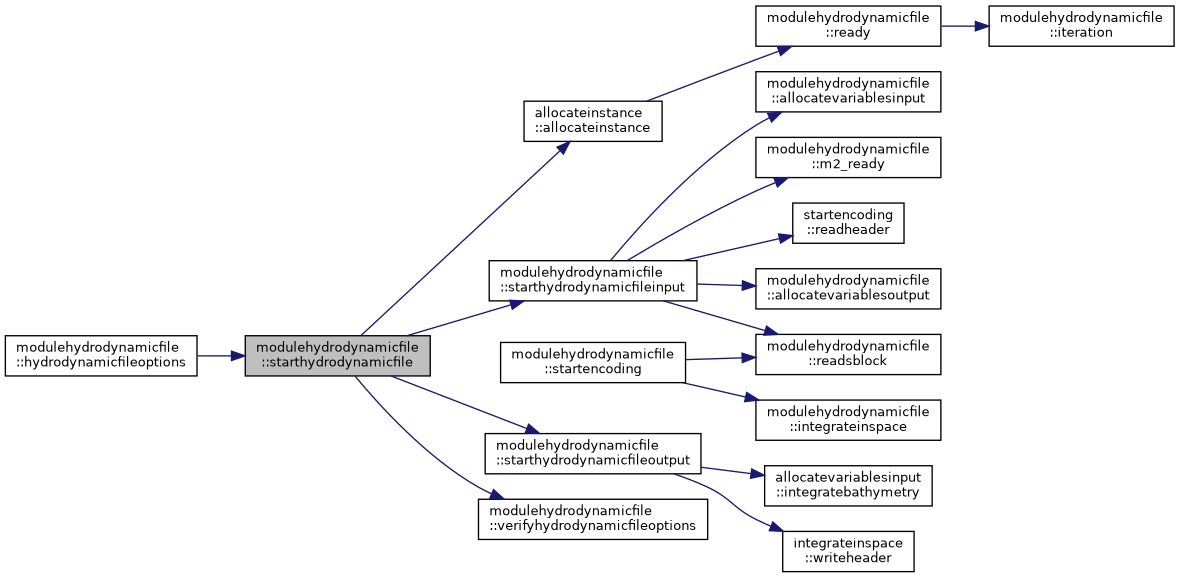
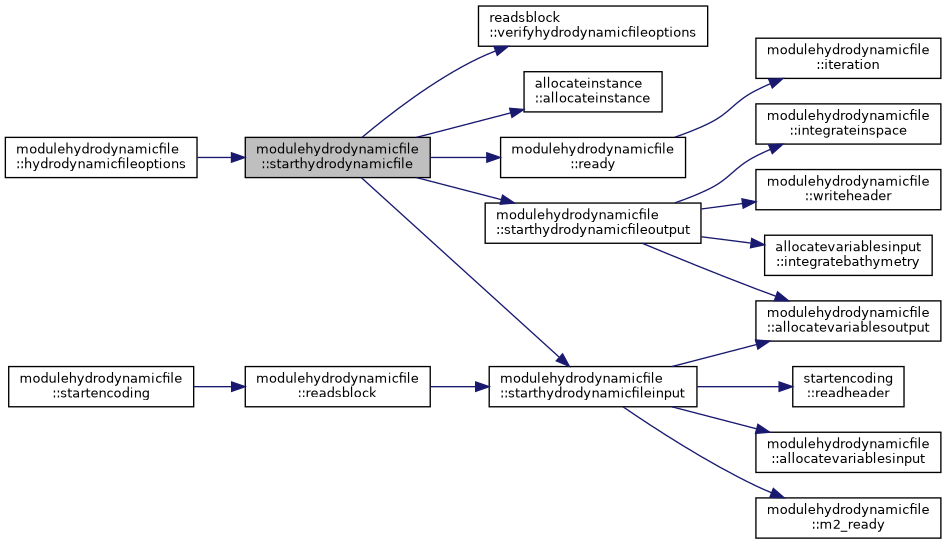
edge "allocateinstance ::allocateinstance" -> "modulehydrodynamicfile ::ready": now "modulehydrodynamicfile ::starthydrodynamicfile" -> "modulehydrodynamicfile ::ready"
edge "modulehydrodynamicfile ::starthydrodynamicfileoutput" -> "modulehydrodynamicfile ::allocatevariablesoutput": added
edge "modulehydrodynamicfile ::starthydrodynamicfileinput" -> "modulehydrodynamicfile ::readsblock": reversed
edge "modulehydrodynamicfile ::startencoding" -> "modulehydrodynamicfile ::integrateinspace": now "modulehydrodynamicfile ::starthydrodynamicfileoutput" -> "modulehydrodynamicfile ::integrateinspace"
node "modulehydrodynamicfile ::verifyhydrodynamicfileoptions": label "modulehydrodynamicfile ::verifyhydrodynamicfileoptions" -> "readsblock ::verifyhydrodynamicfileoptions"
node "integrateinspace ::writeheader": label "integrateinspace ::writeheader" -> "modulehydrodynamicfile ::writeheader"
